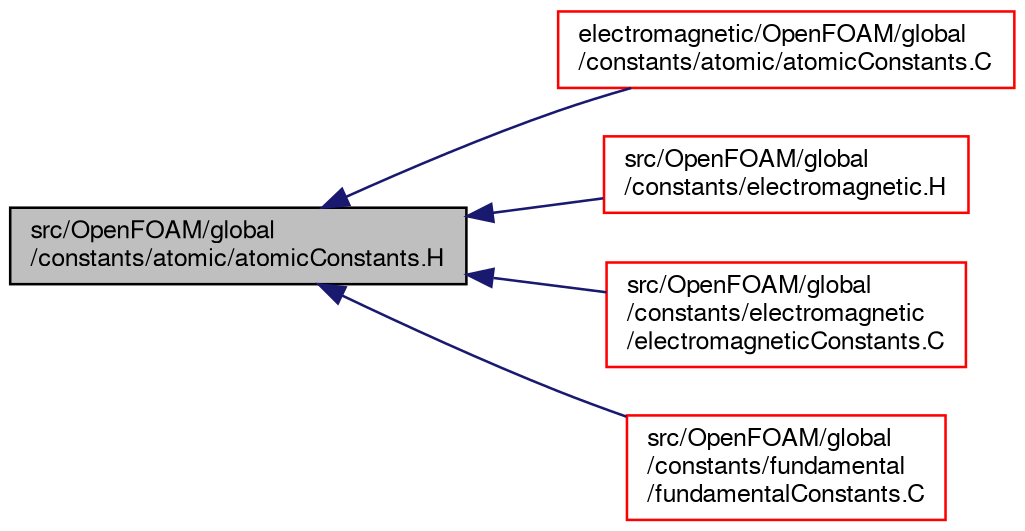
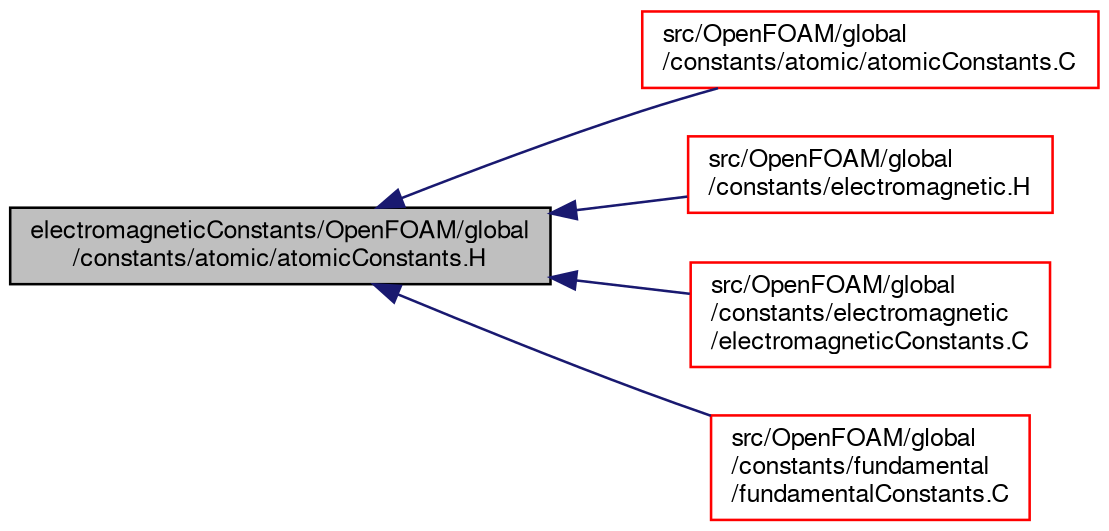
node "electromagnetic/OpenFOAM/global /constants/atomic/atomicConstants.C": label "electromagnetic/OpenFOAM/global /constants/atomic/atomicConstants.C" -> "src/OpenFOAM/global /constants/atomic/atomicConstants.C"
node "src/OpenFOAM/global /constants/atomic/atomicConstants.H": label "src/OpenFOAM/global /constants/atomic/atomicConstants.H" -> "electromagneticConstants/OpenFOAM/global /constants/atomic/atomicConstants.H"
